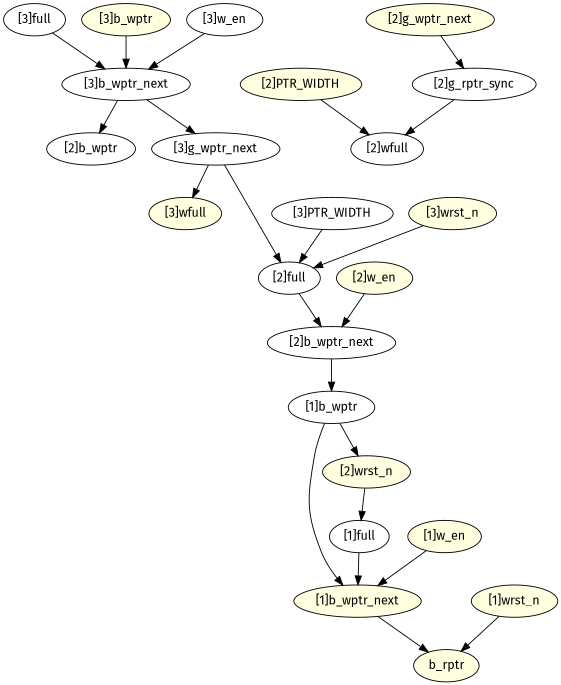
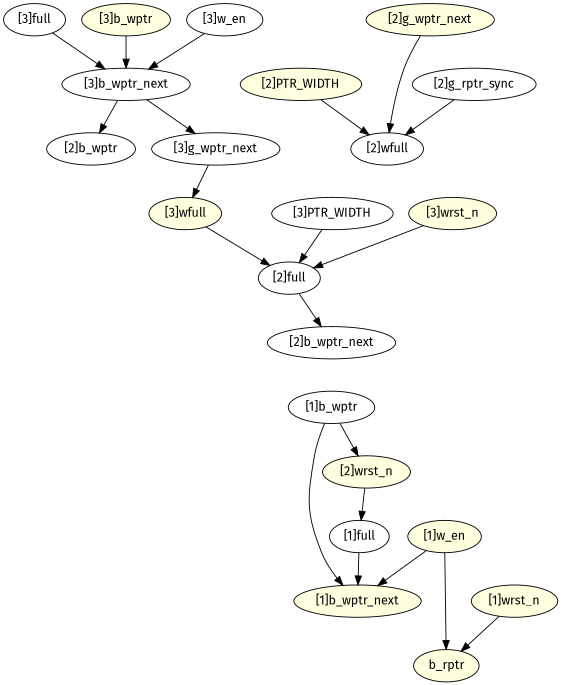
edge "[2]g_wptr_next" -> "[2]g_rptr_sync": now "[2]g_wptr_next" -> "[2]wfull"
edge "[3]g_wptr_next" -> "[2]full": now "[3]wfull" -> "[2]full"
node "[2]w_en": removed
edge "[2]b_wptr_next" -> "[1]b_wptr": removed
edge "[1]b_wptr_next" -> "b_rptr": now "[1]w_en" -> "b_rptr"
